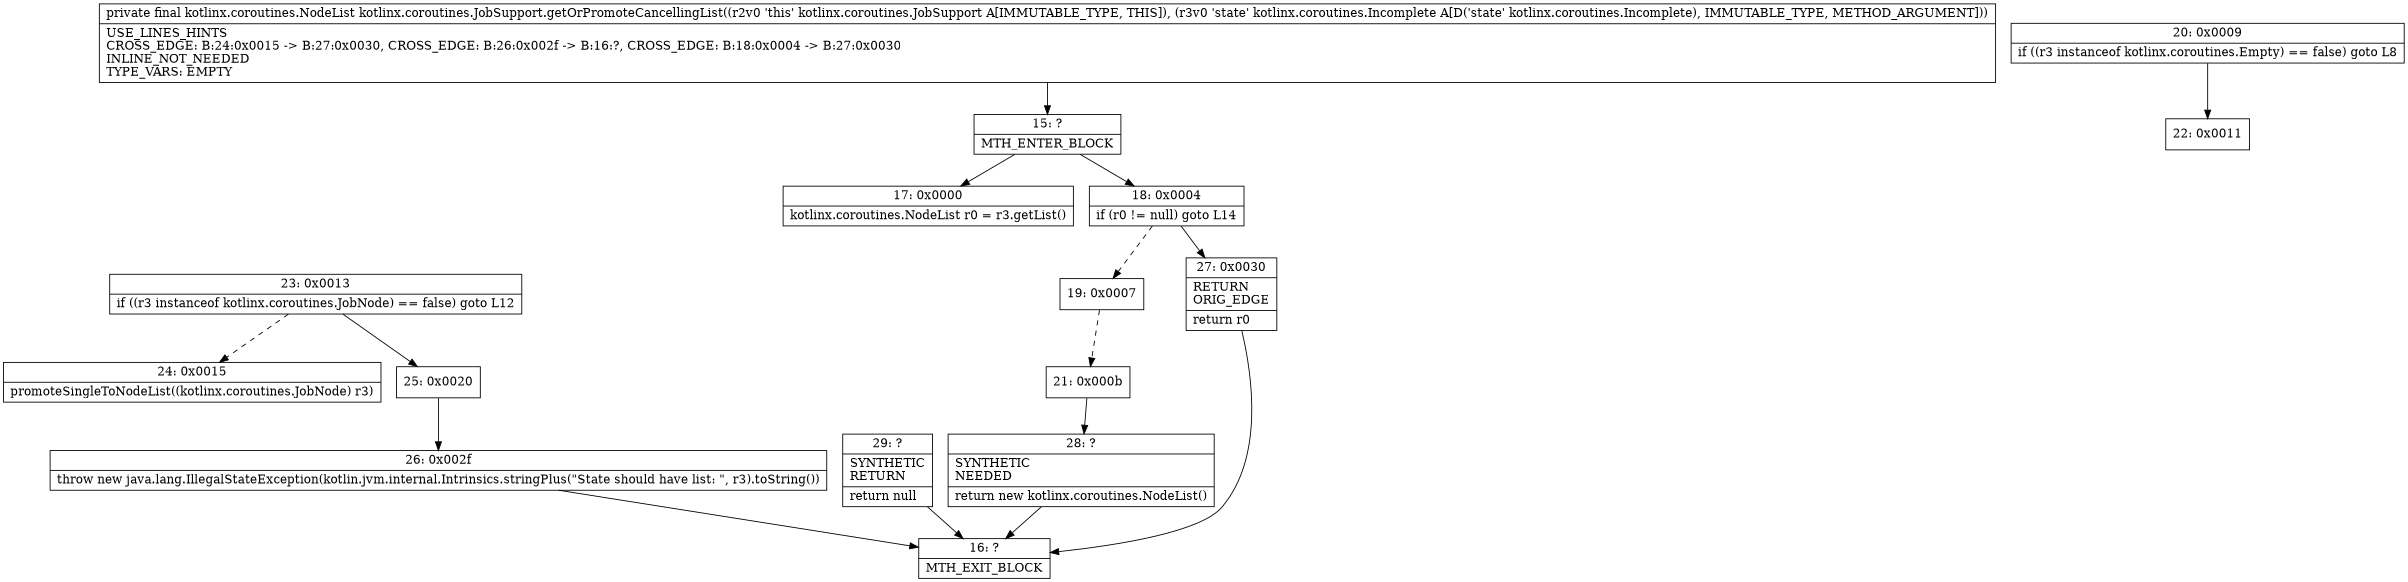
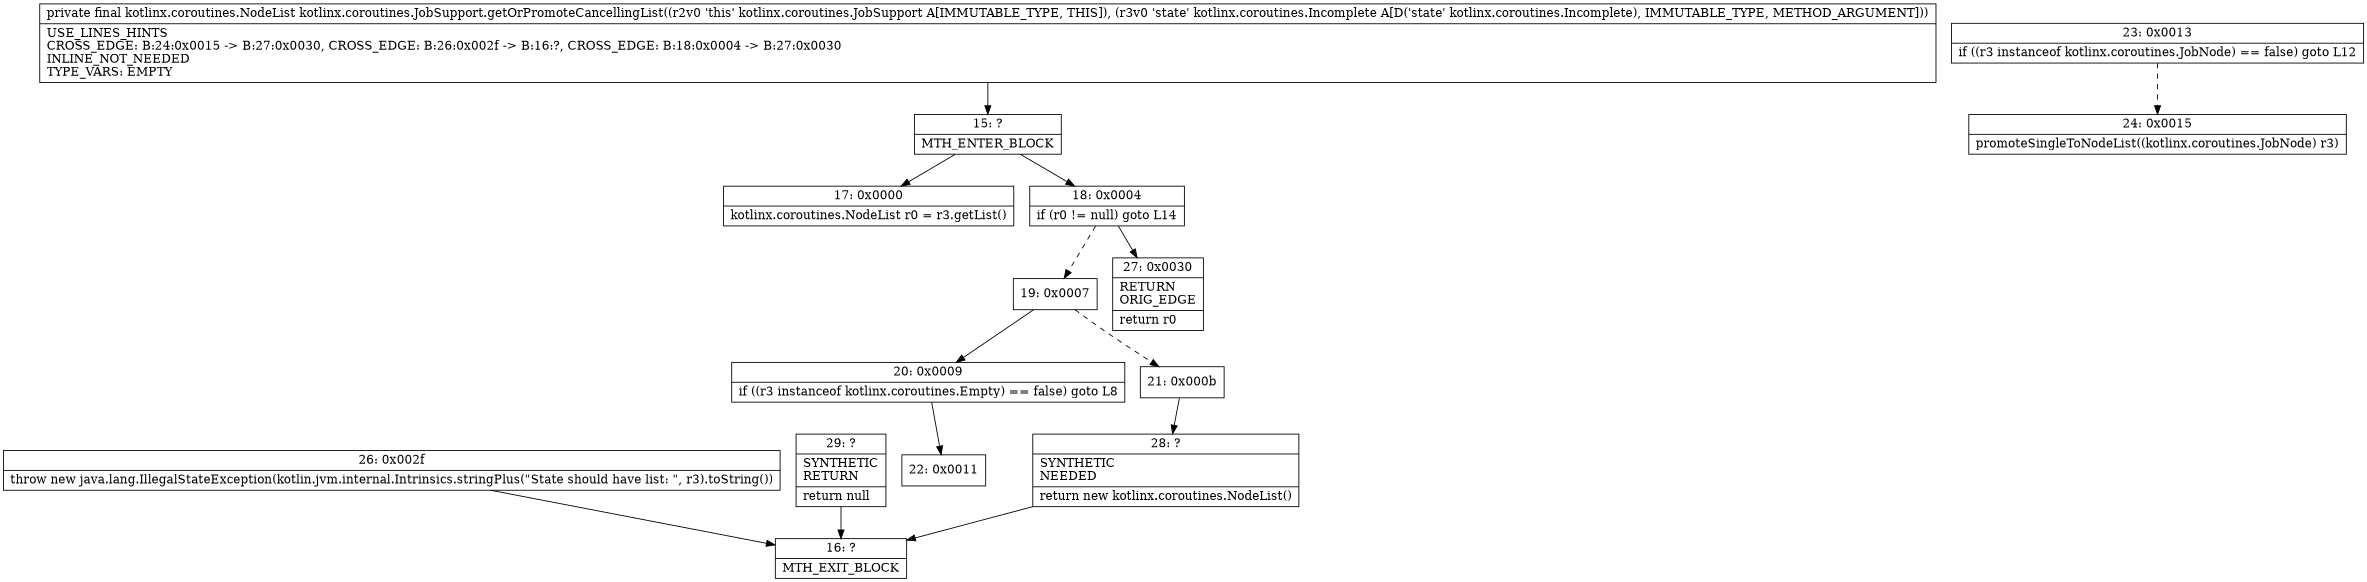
edge "19: 0x0007" -> "20: 0x0009": added
node "25: 0x0020": removed
edge "27: 0x0030" -> "16: ?": removed
